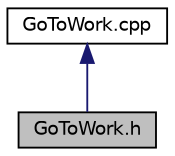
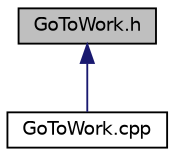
edge "GoToWork.h" -> "GoToWork.cpp": reversed
